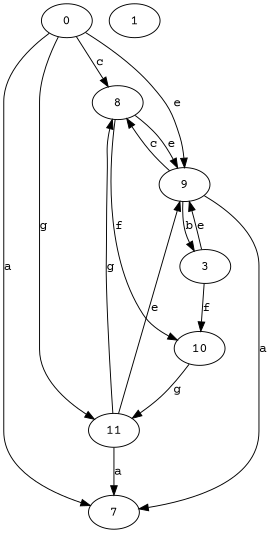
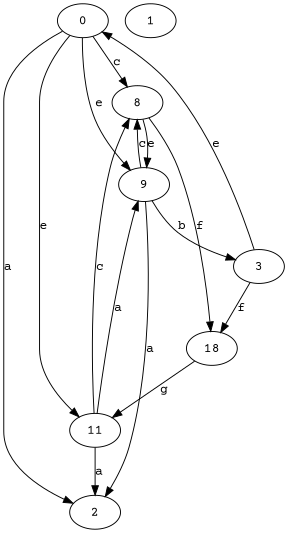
edge "0" -> "11": label "g" -> "e"
edge "3" -> "9": now "3" -> "0"
edge "11" -> "8": label "g" -> "c"
edge "11" -> "9": label "e" -> "a"
node "10": label "10" -> "18"
node "7": label "7" -> "2"
